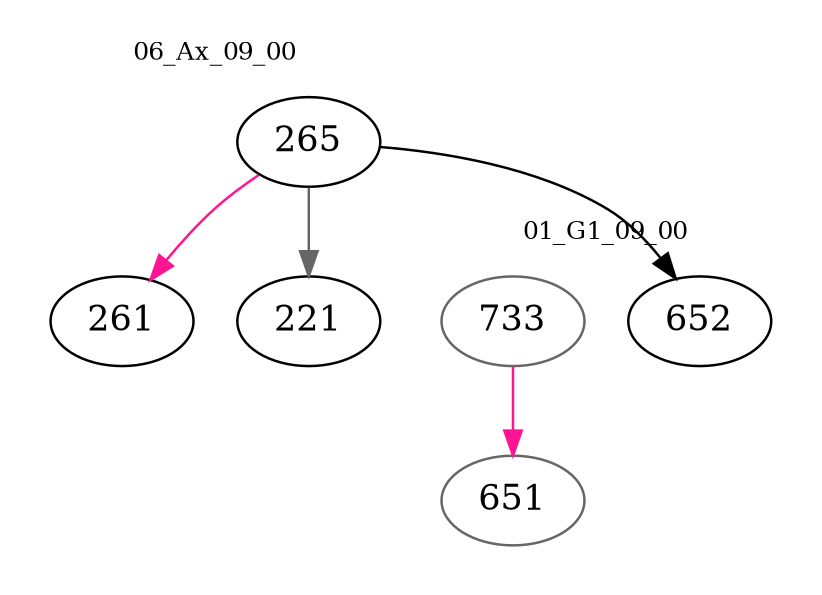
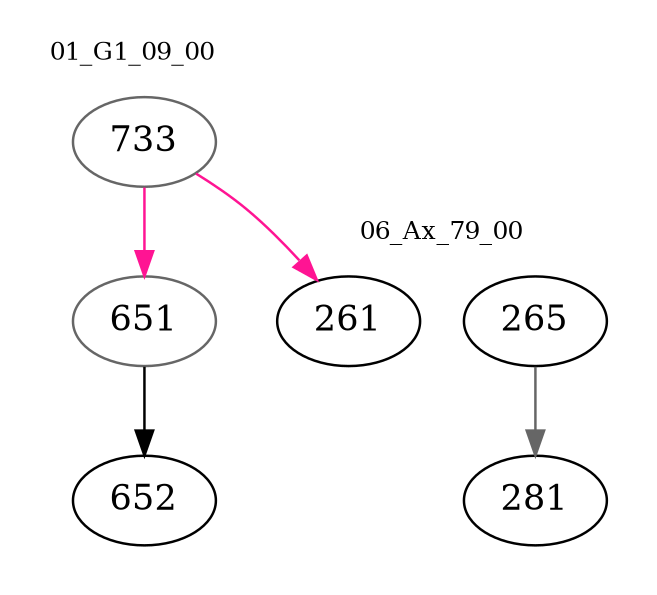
cluster "06_Ax_09_00": label "06_Ax_09_00" -> "06_Ax_79_00"
edge "265" -> "652": now "651" -> "652"
edge "265" -> "261": now "733" -> "261"
node "221": label "221" -> "281"
